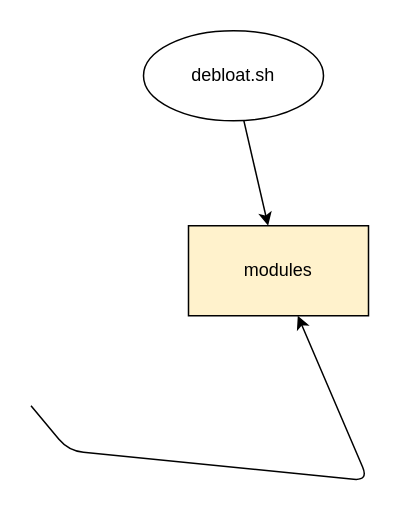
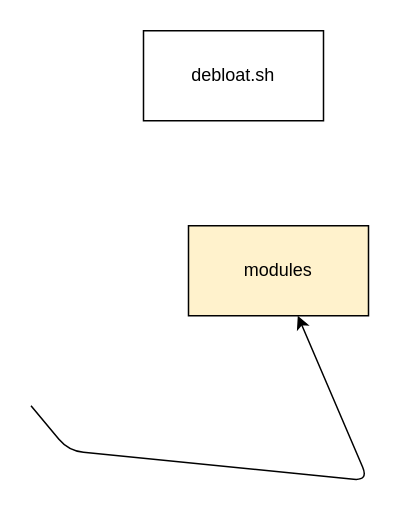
node "debloat.sh": shape ellipse -> rectangle
edge "debloat.sh" -> "modules": removed
